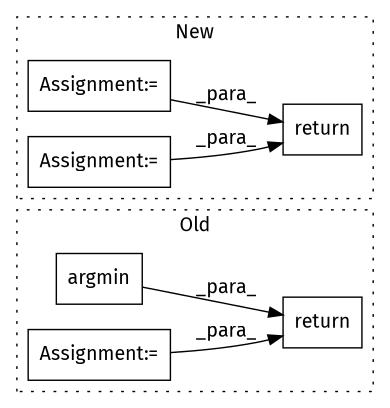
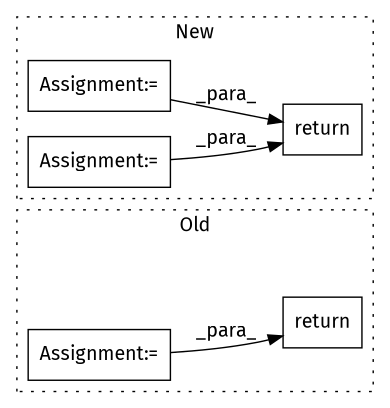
node "argmin": removed
